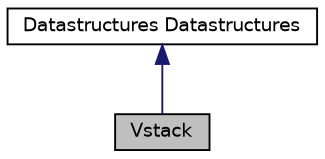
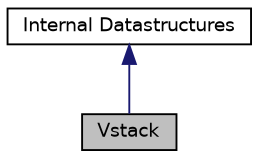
node "Datastructures Datastructures": label "Datastructures Datastructures" -> "Internal Datastructures"
